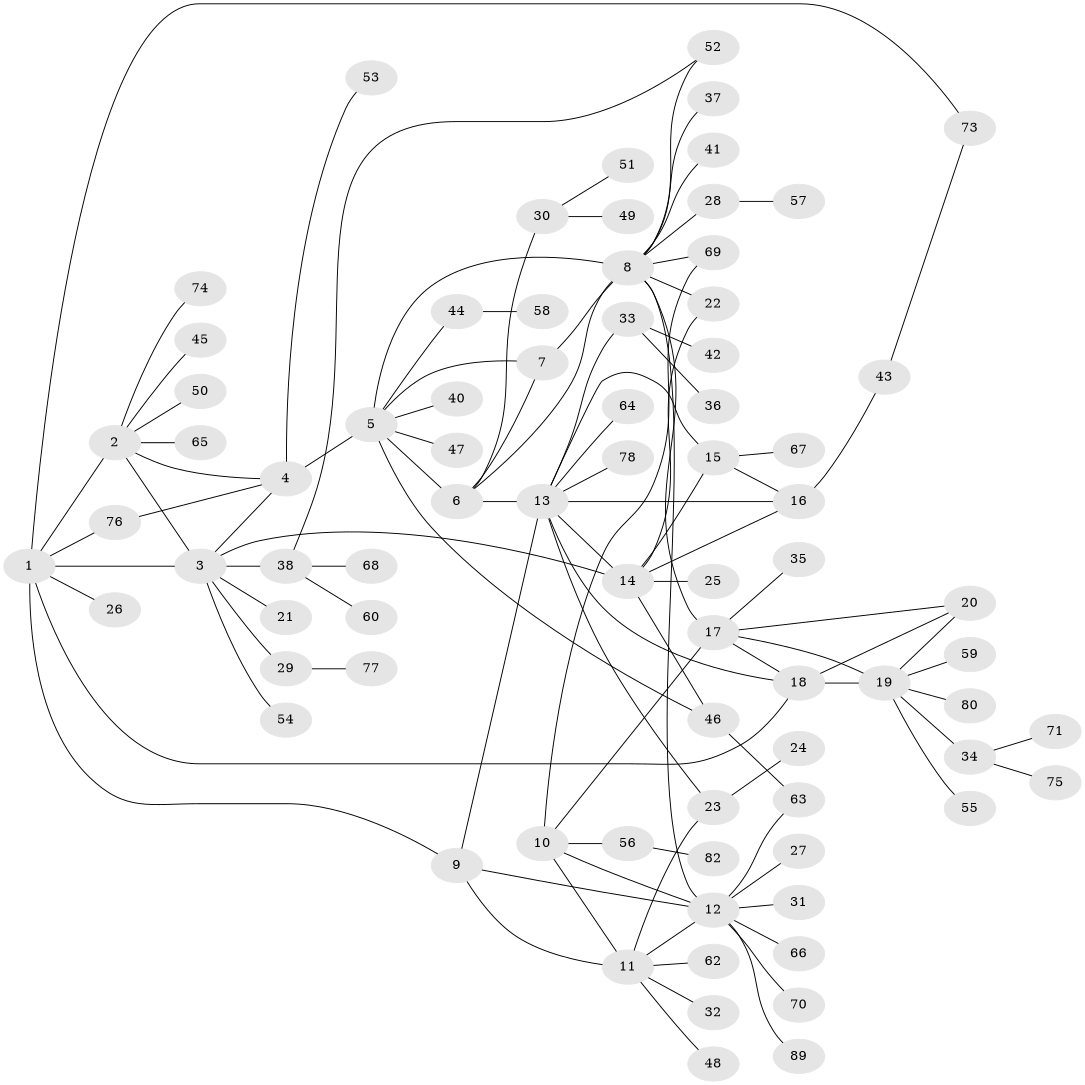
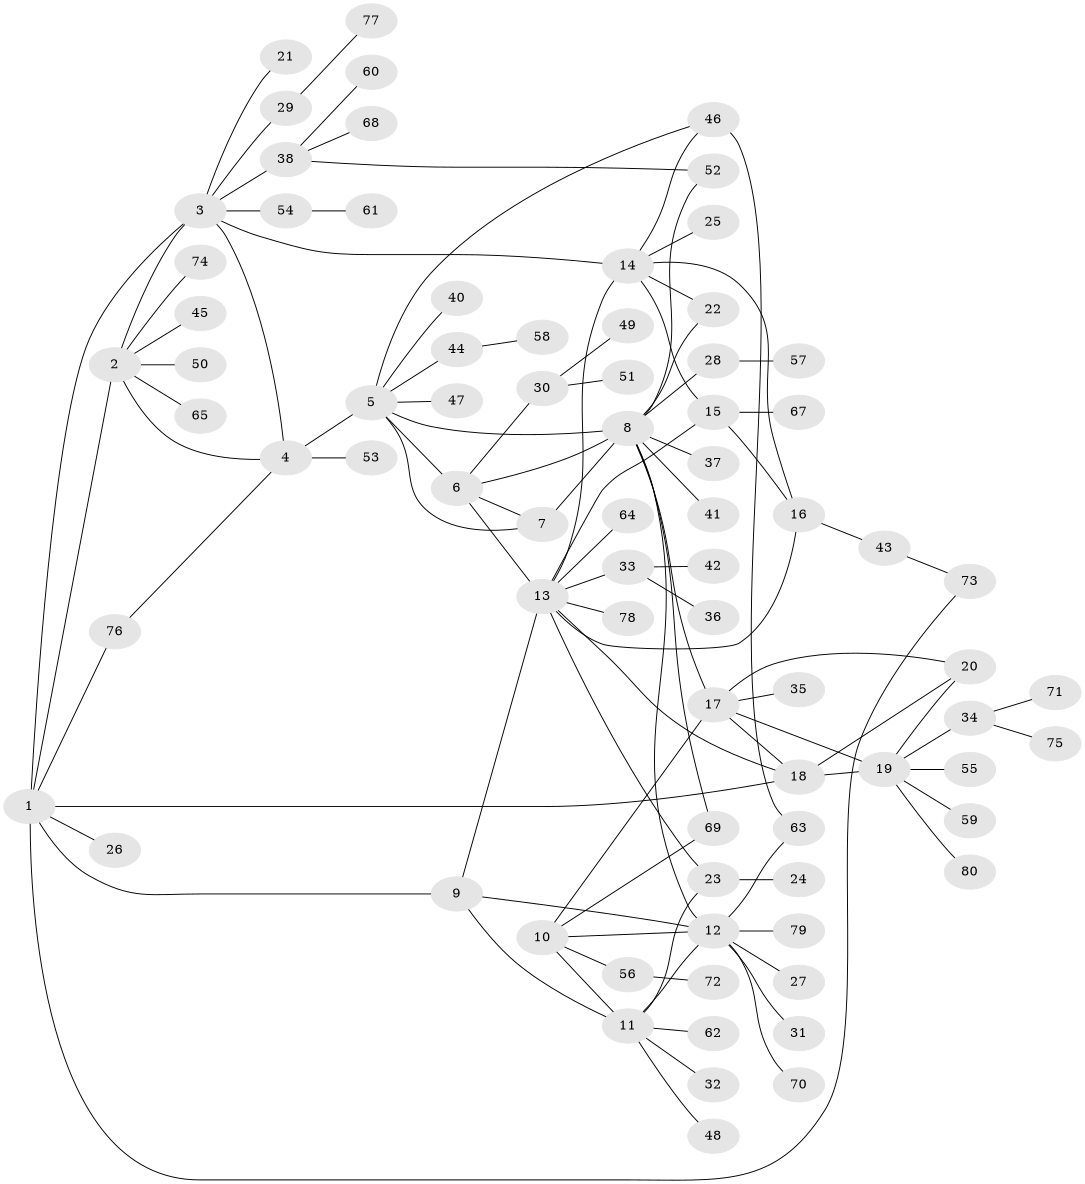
node "61": added
node "82": label "82" -> "72"
node "66": removed
node "89": label "89" -> "79"
